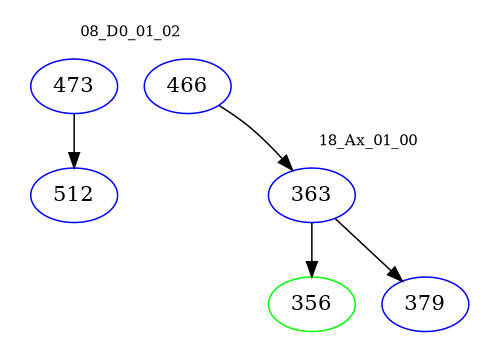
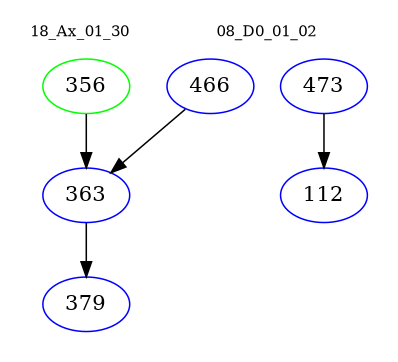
cluster "18_Ax_01_00": label "18_Ax_01_00" -> "18_Ax_01_30"
node "512": label "512" -> "112"
edge "363" -> "356": reversed
